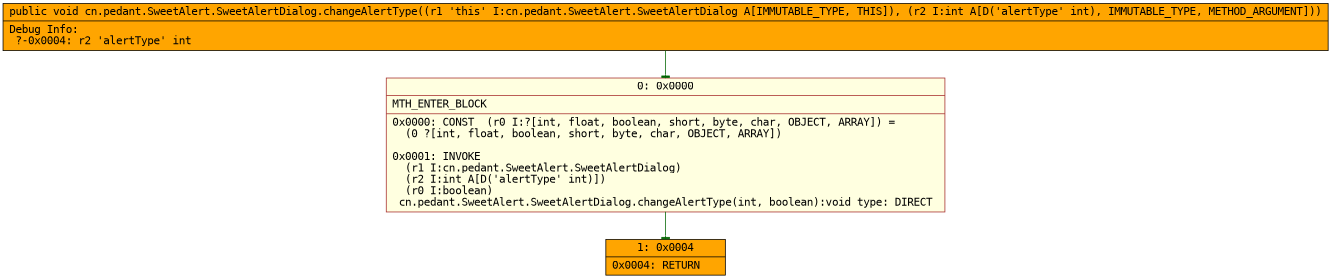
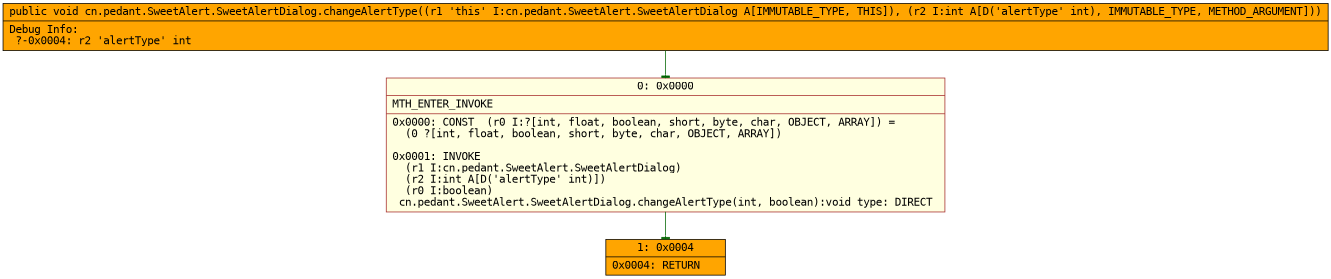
node "0: 0x0000": text "MTH_ENTER_BLOCK" -> "MTH_ENTER_INVOKE"
